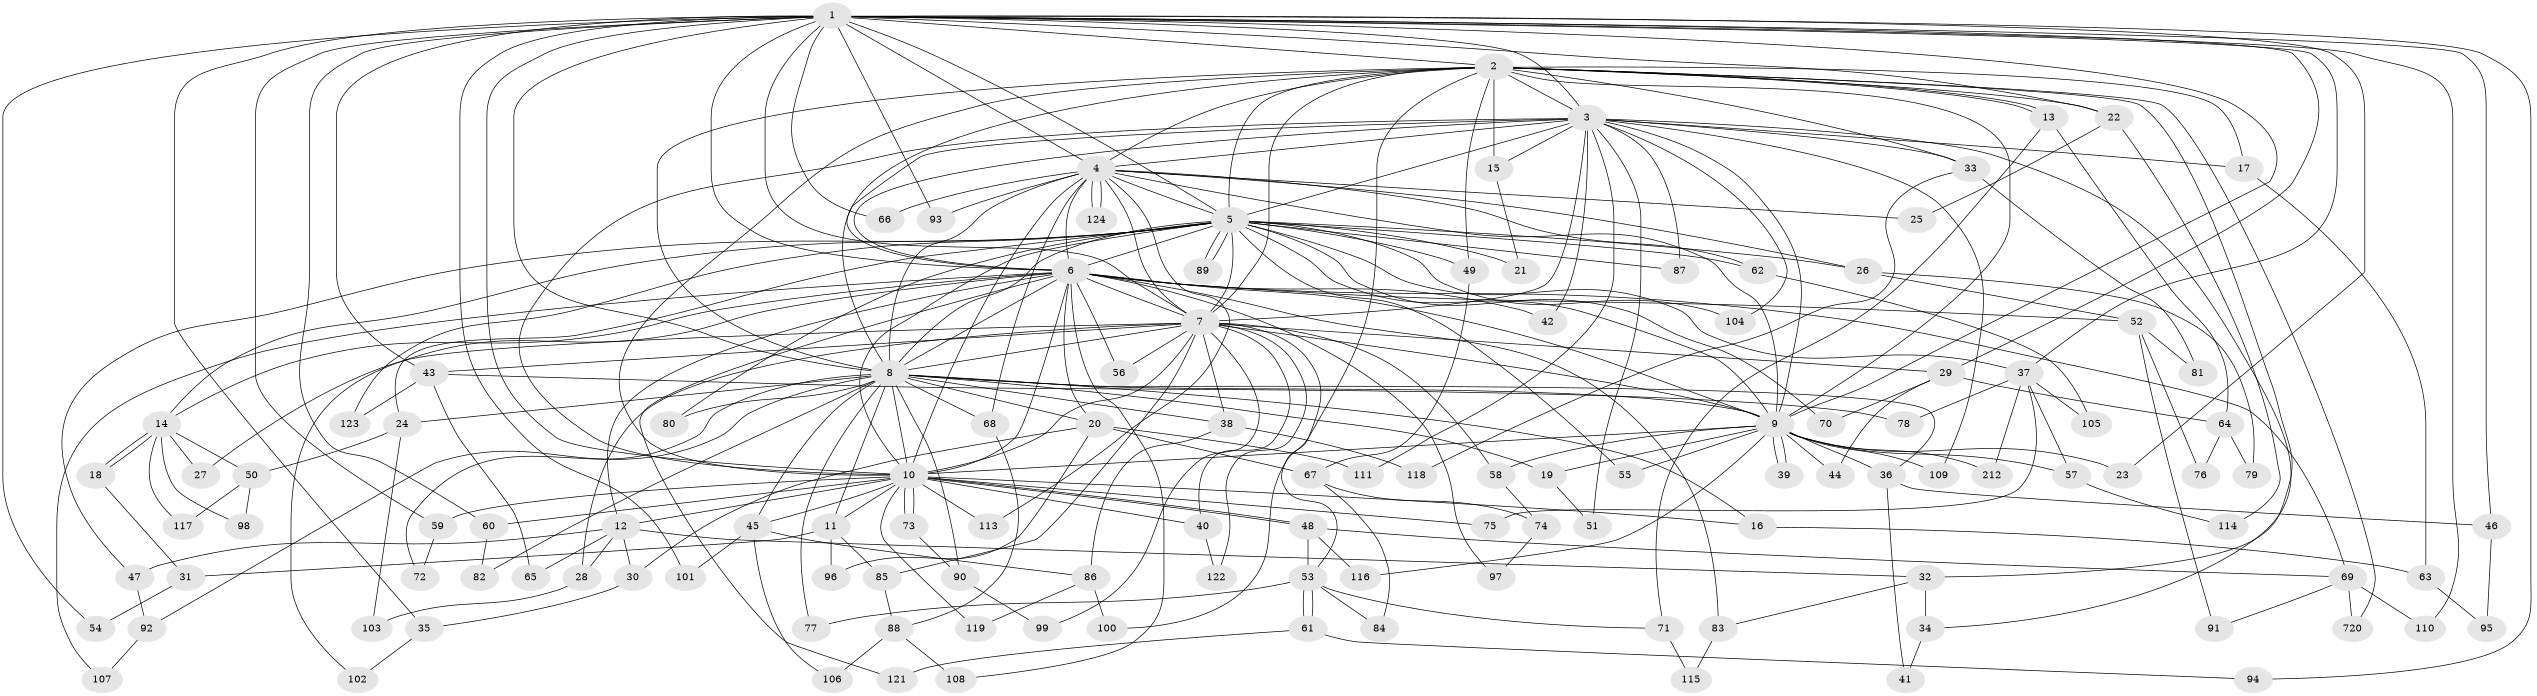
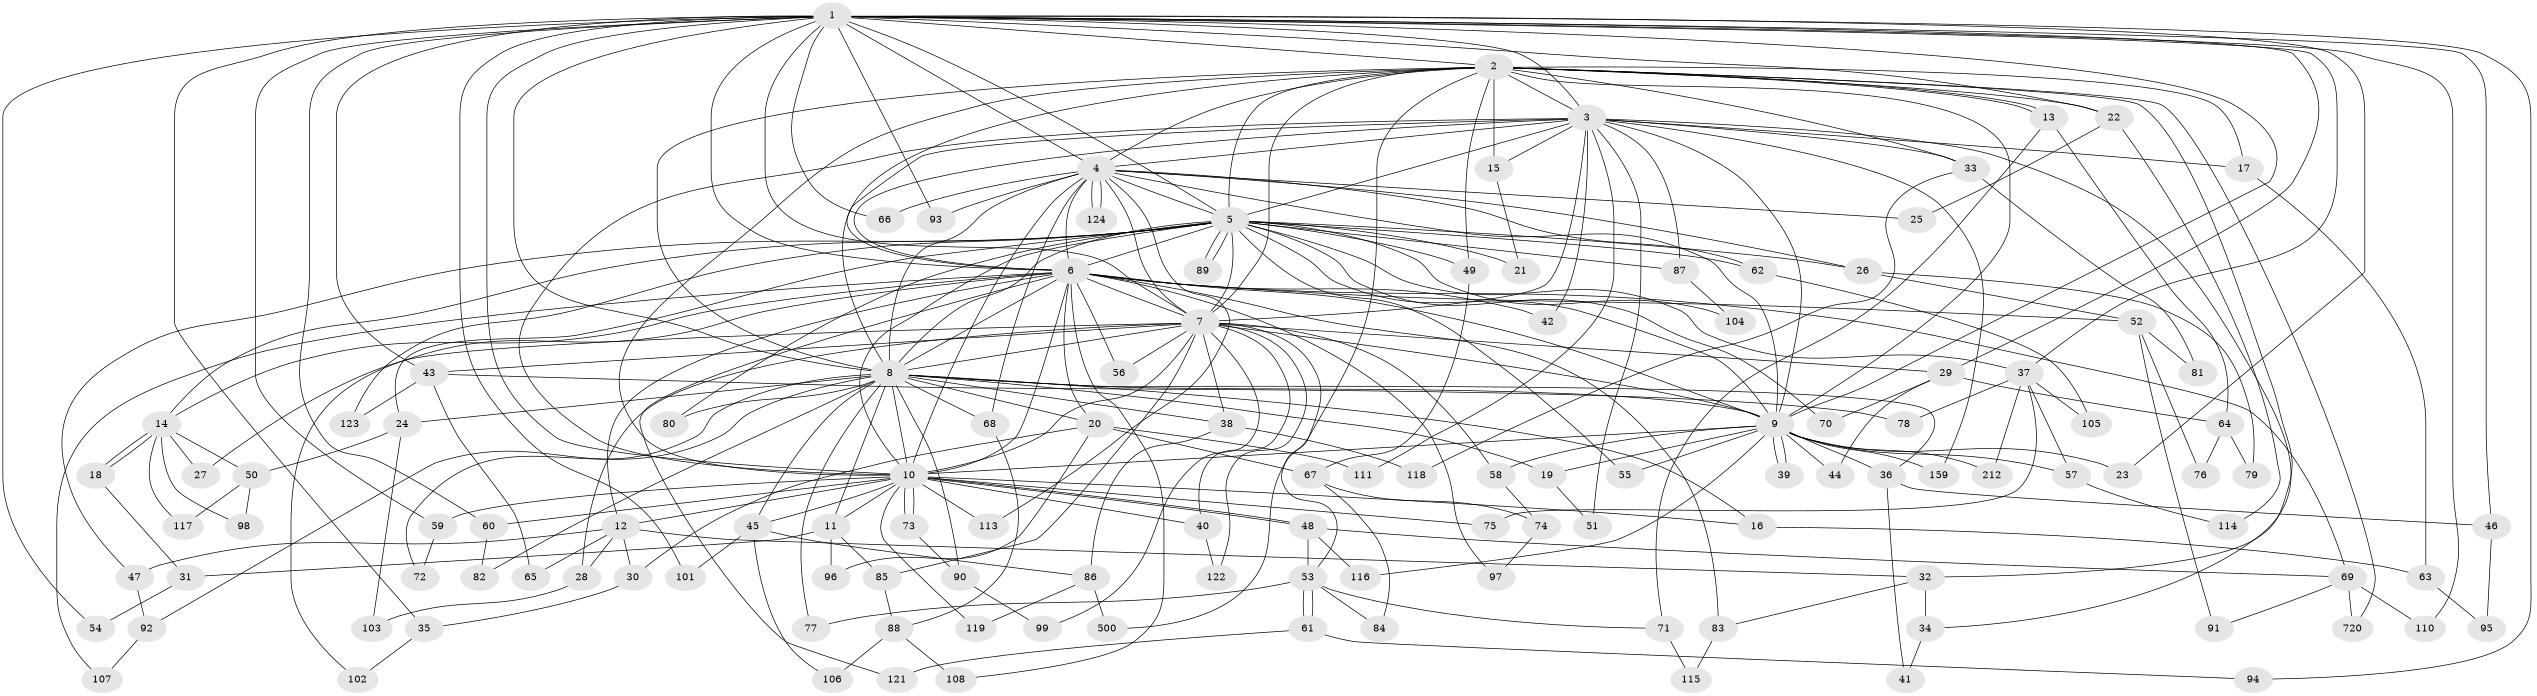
edge "3" -- "104": now "87" -- "104"
node "109": label "109" -> "159"
node "100": label "100" -> "500"
